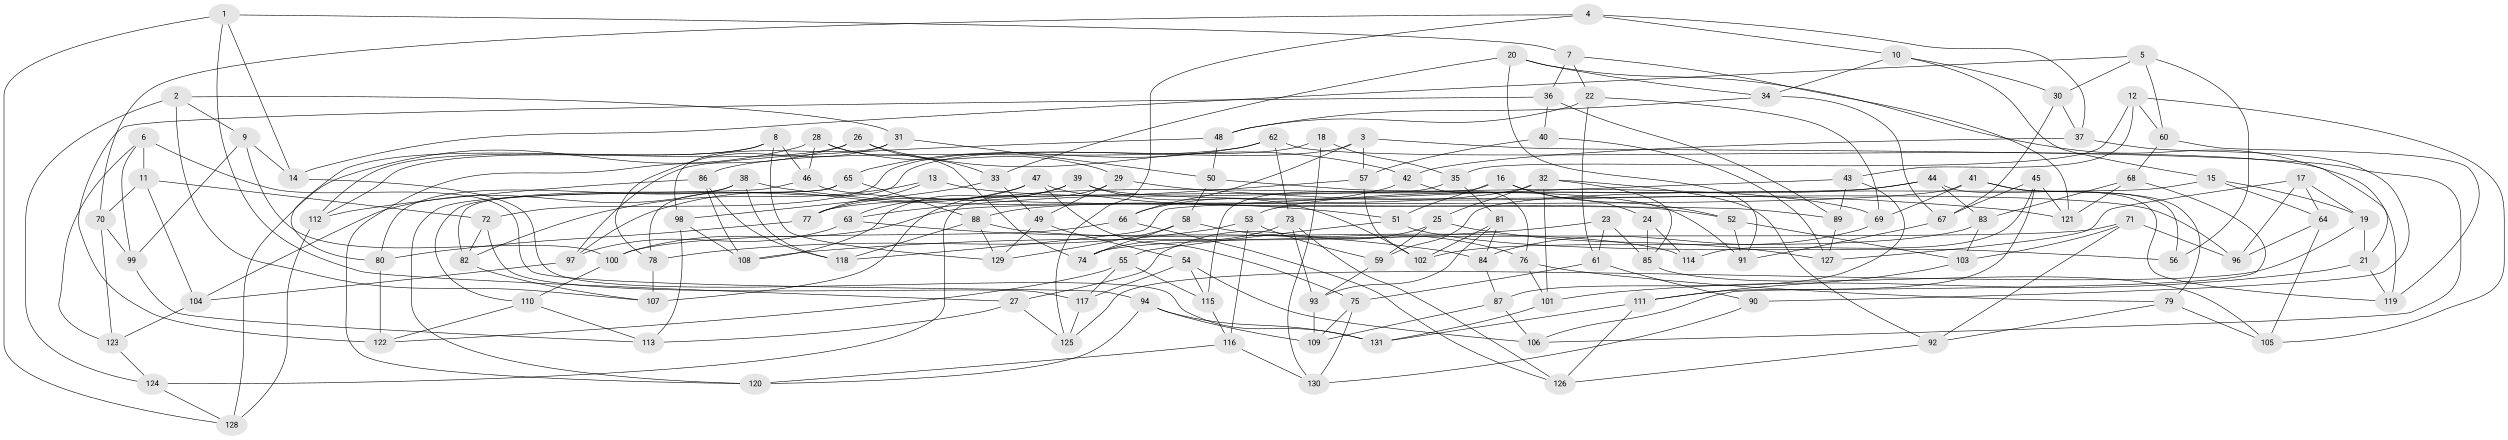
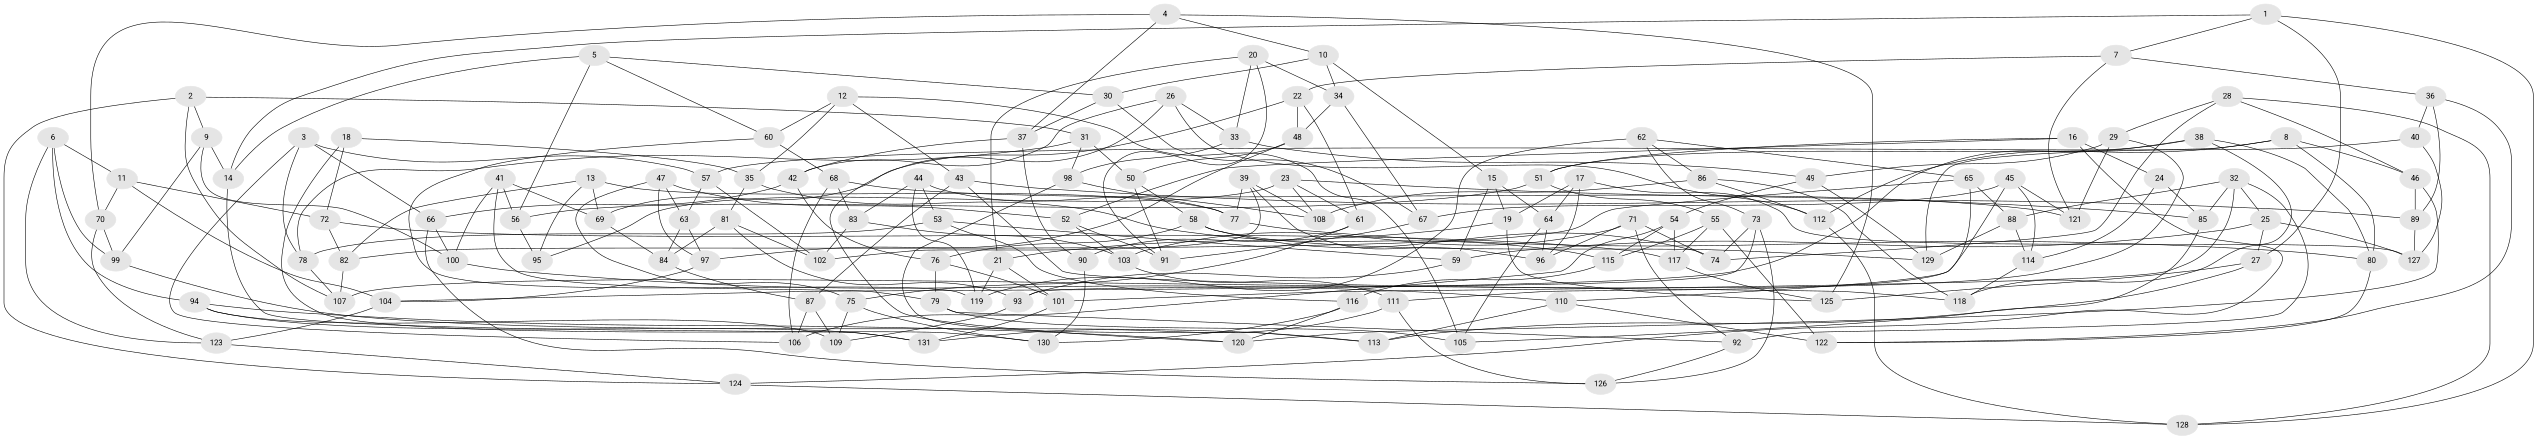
edge "88" -- "118": now "114" -- "118"
node "95": added
